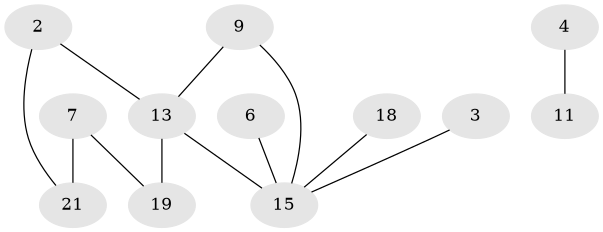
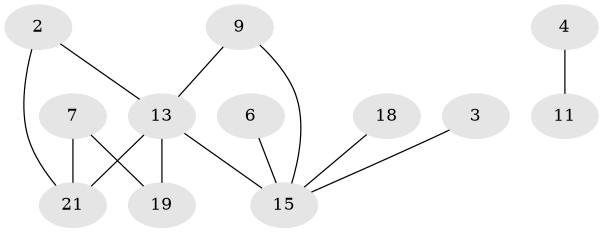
edge "13" -- "21": added
